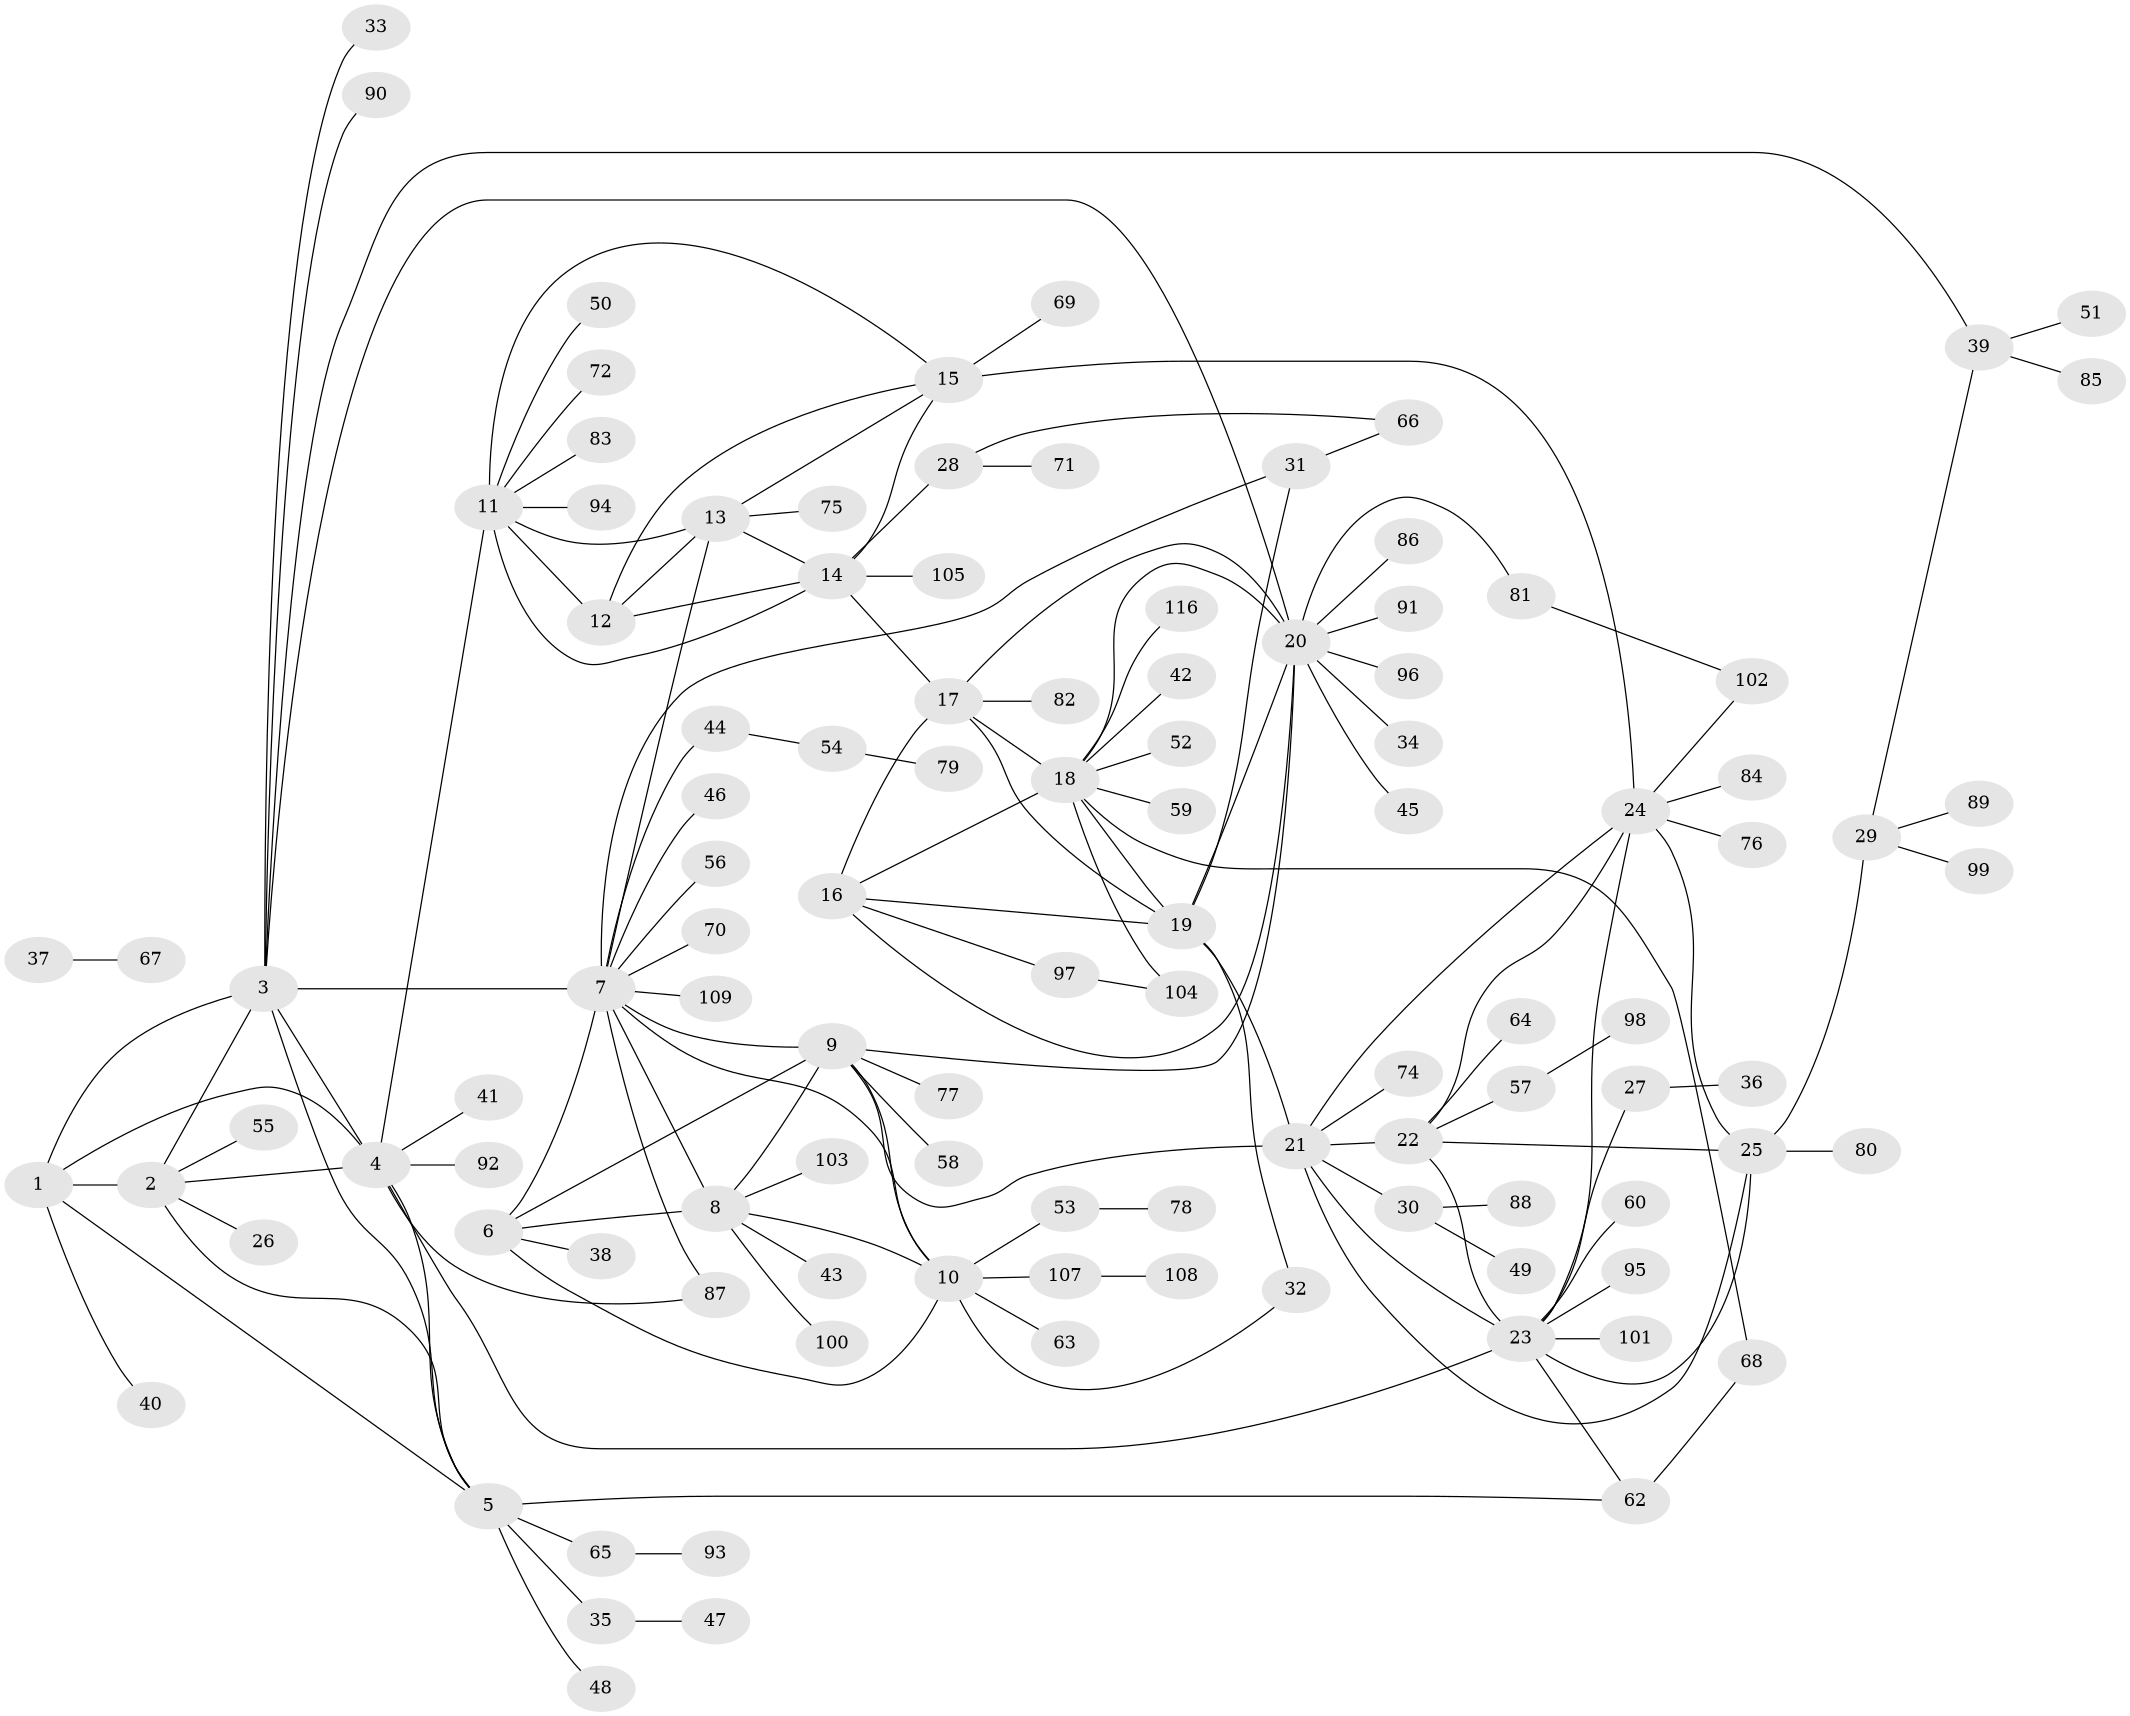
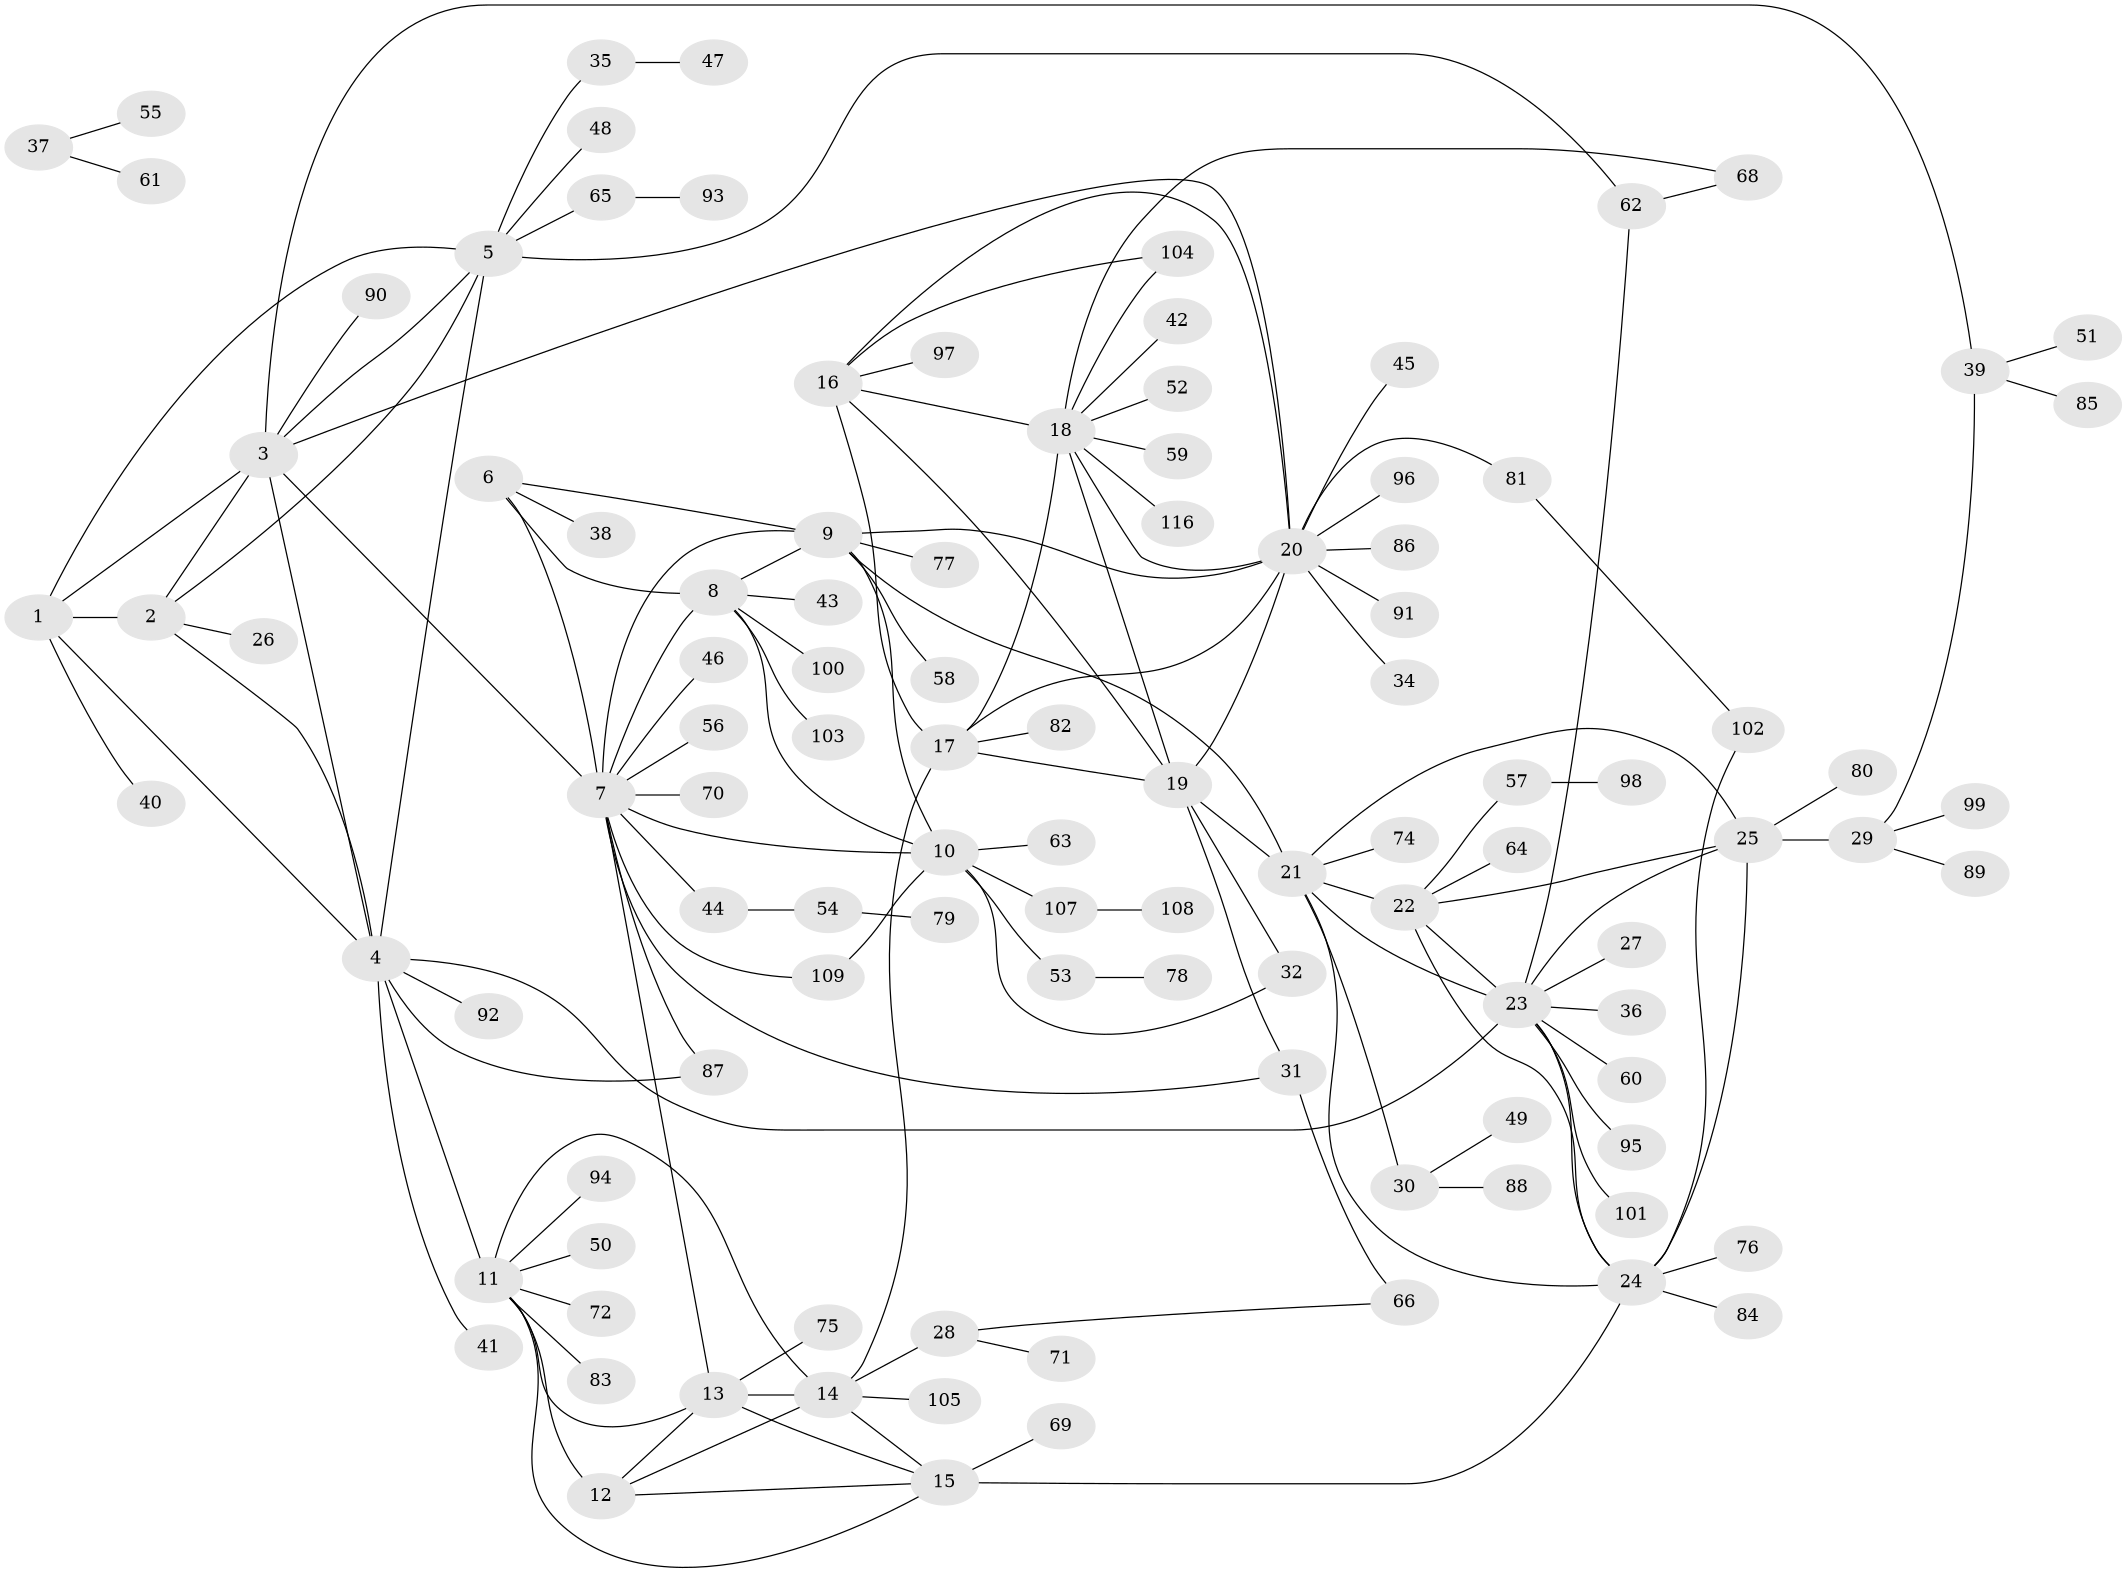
node "33": removed
node "67": label "67" -> "61"
edge "97" -- "104": now "16" -- "104"
edge "36" -- "27": now "36" -- "23"
edge "55" -- "2": now "55" -- "37"
edge "6" -- "10": now "109" -- "10"
